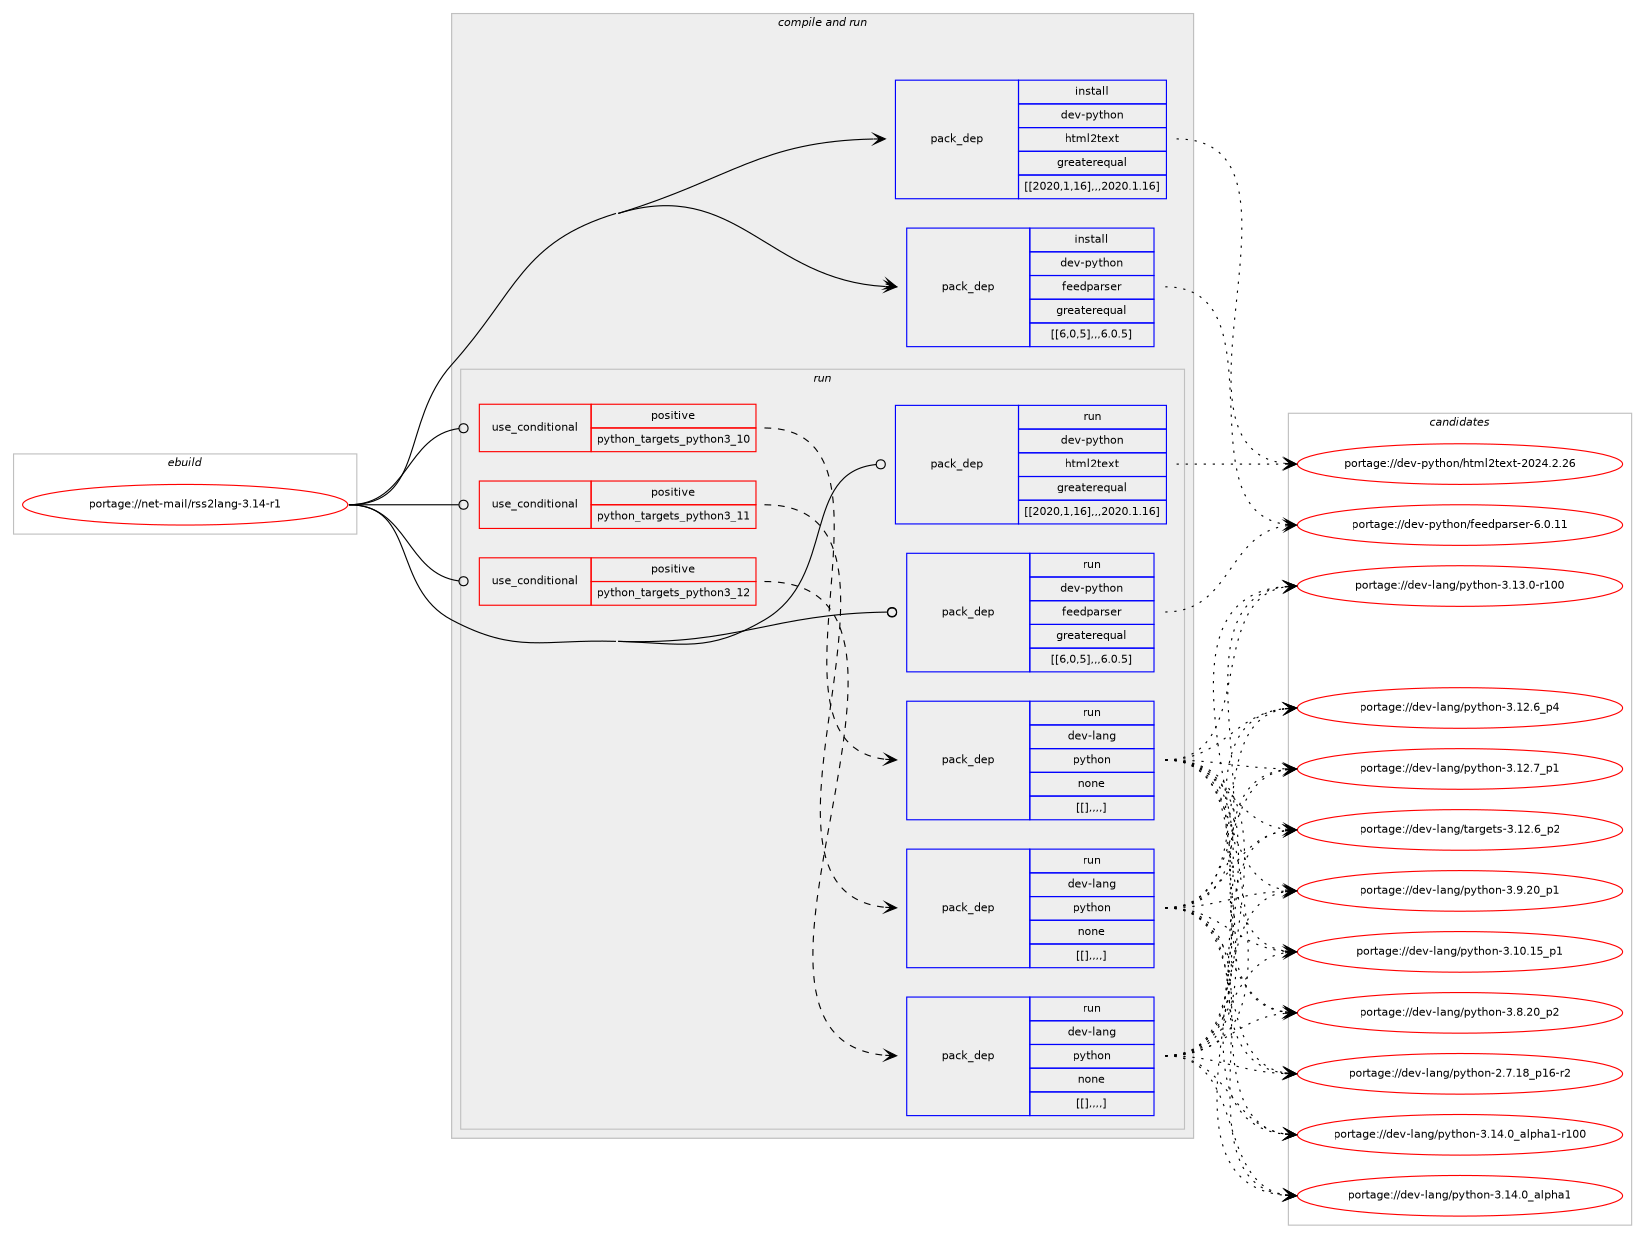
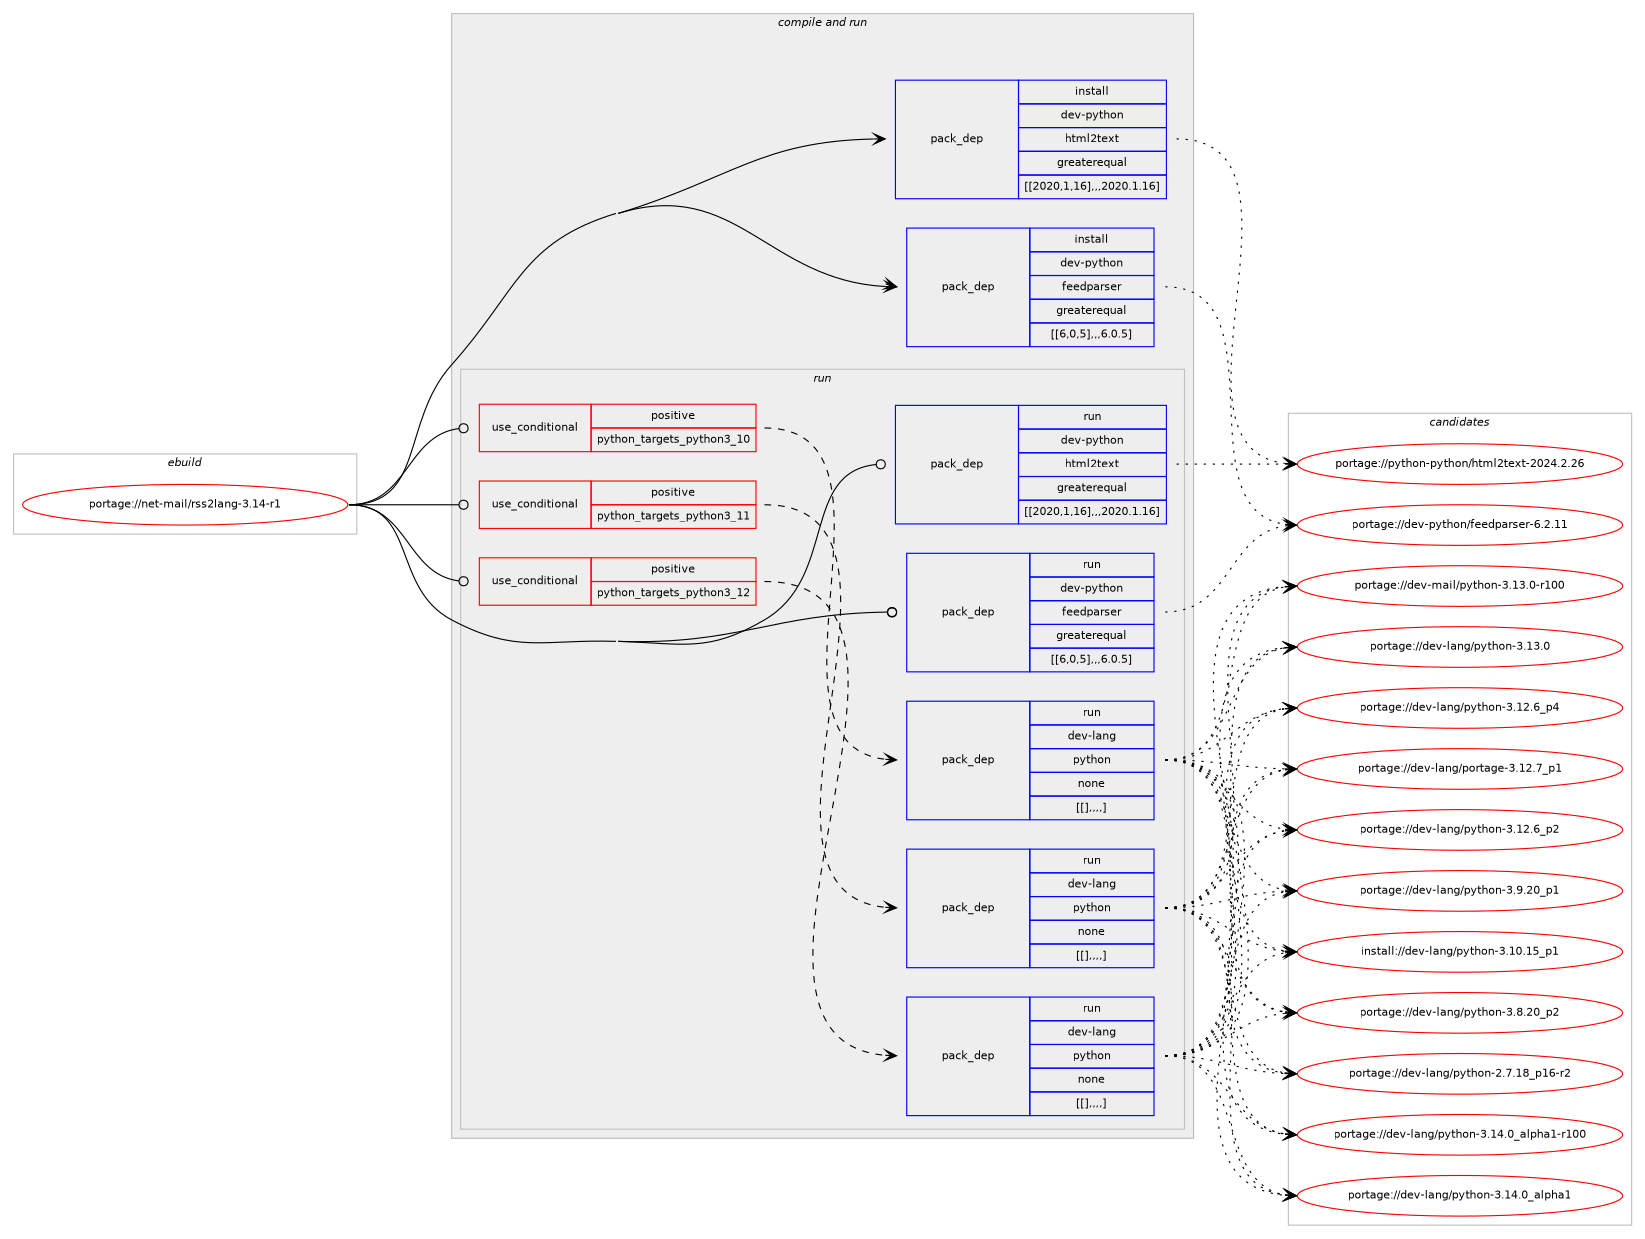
node "portage://dev-python/html2text-2024.2.26": label "portage://dev-python/html2text-2024.2.26" -> "portage://python-python/html2text-2024.2.26"
node "portage://dev-python/feedparser-6.0.11": label "portage://dev-python/feedparser-6.0.11" -> "portage://dev-python/feedparser-6.2.11"
node "portage://dev-lang/python-3.13.0-r100": label "portage://dev-lang/python-3.13.0-r100" -> "portage://dev-mail/python-3.13.0-r100"
node "portage://dev-lang/python-3.13.0": added
node "portage://dev-lang/python-3.12.7_p1": label "portage://dev-lang/python-3.12.7_p1" -> "portage://dev-lang/portage-3.12.7_p1"
node "portage://dev-lang/targets-3.12.6_p2": label "portage://dev-lang/targets-3.12.6_p2" -> "portage://dev-lang/python-3.12.6_p2"
node "portage://dev-lang/python-3.10.15_p1": label "portage://dev-lang/python-3.10.15_p1" -> "install://dev-lang/python-3.10.15_p1"
